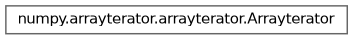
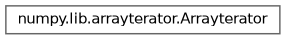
node "numpy.arrayterator.arrayterator.Arrayterator": label "numpy.arrayterator.arrayterator.Arrayterator" -> "numpy.lib.arrayterator.Arrayterator"
